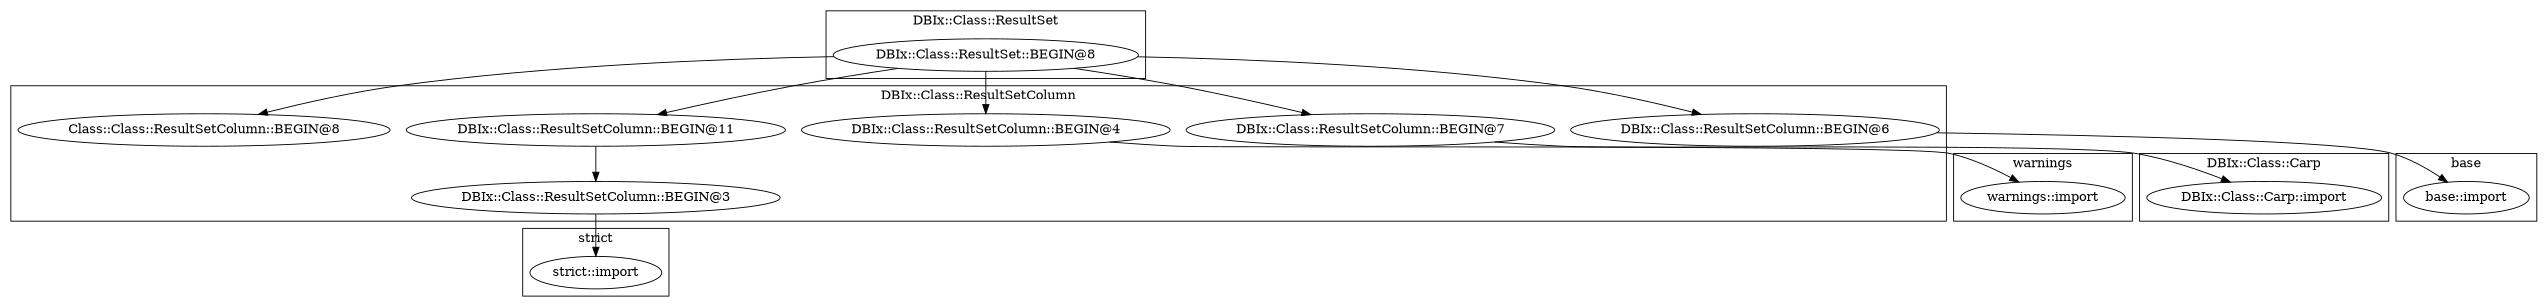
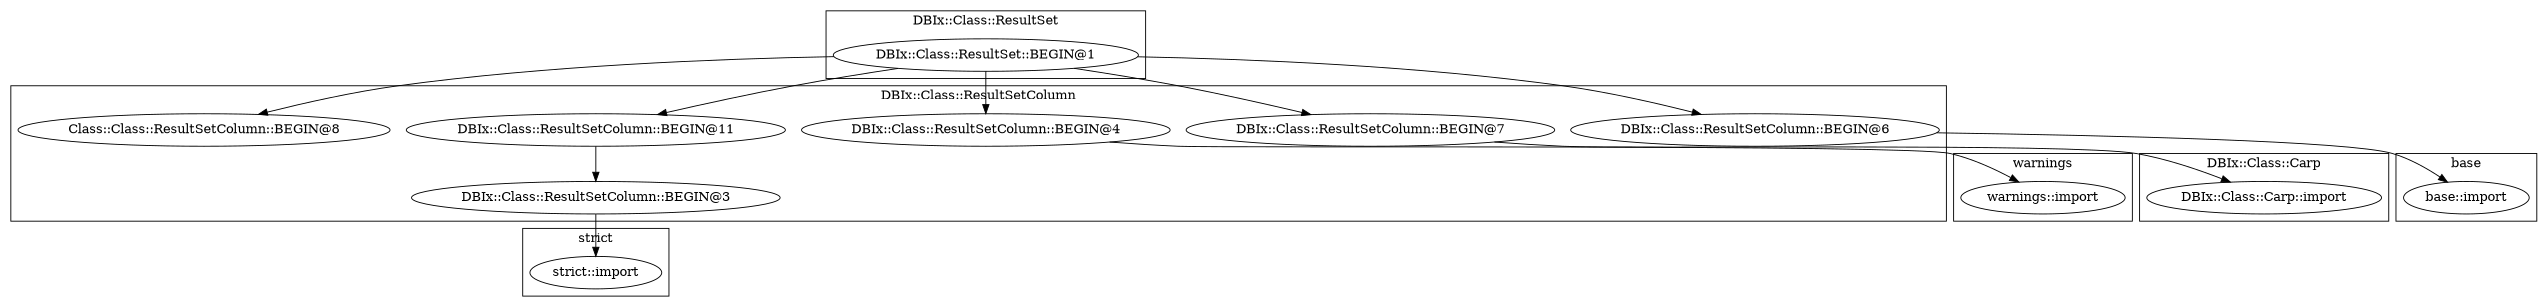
node "DBIx::Class::ResultSet::BEGIN@8": label "DBIx::Class::ResultSet::BEGIN@8" -> "DBIx::Class::ResultSet::BEGIN@1"
